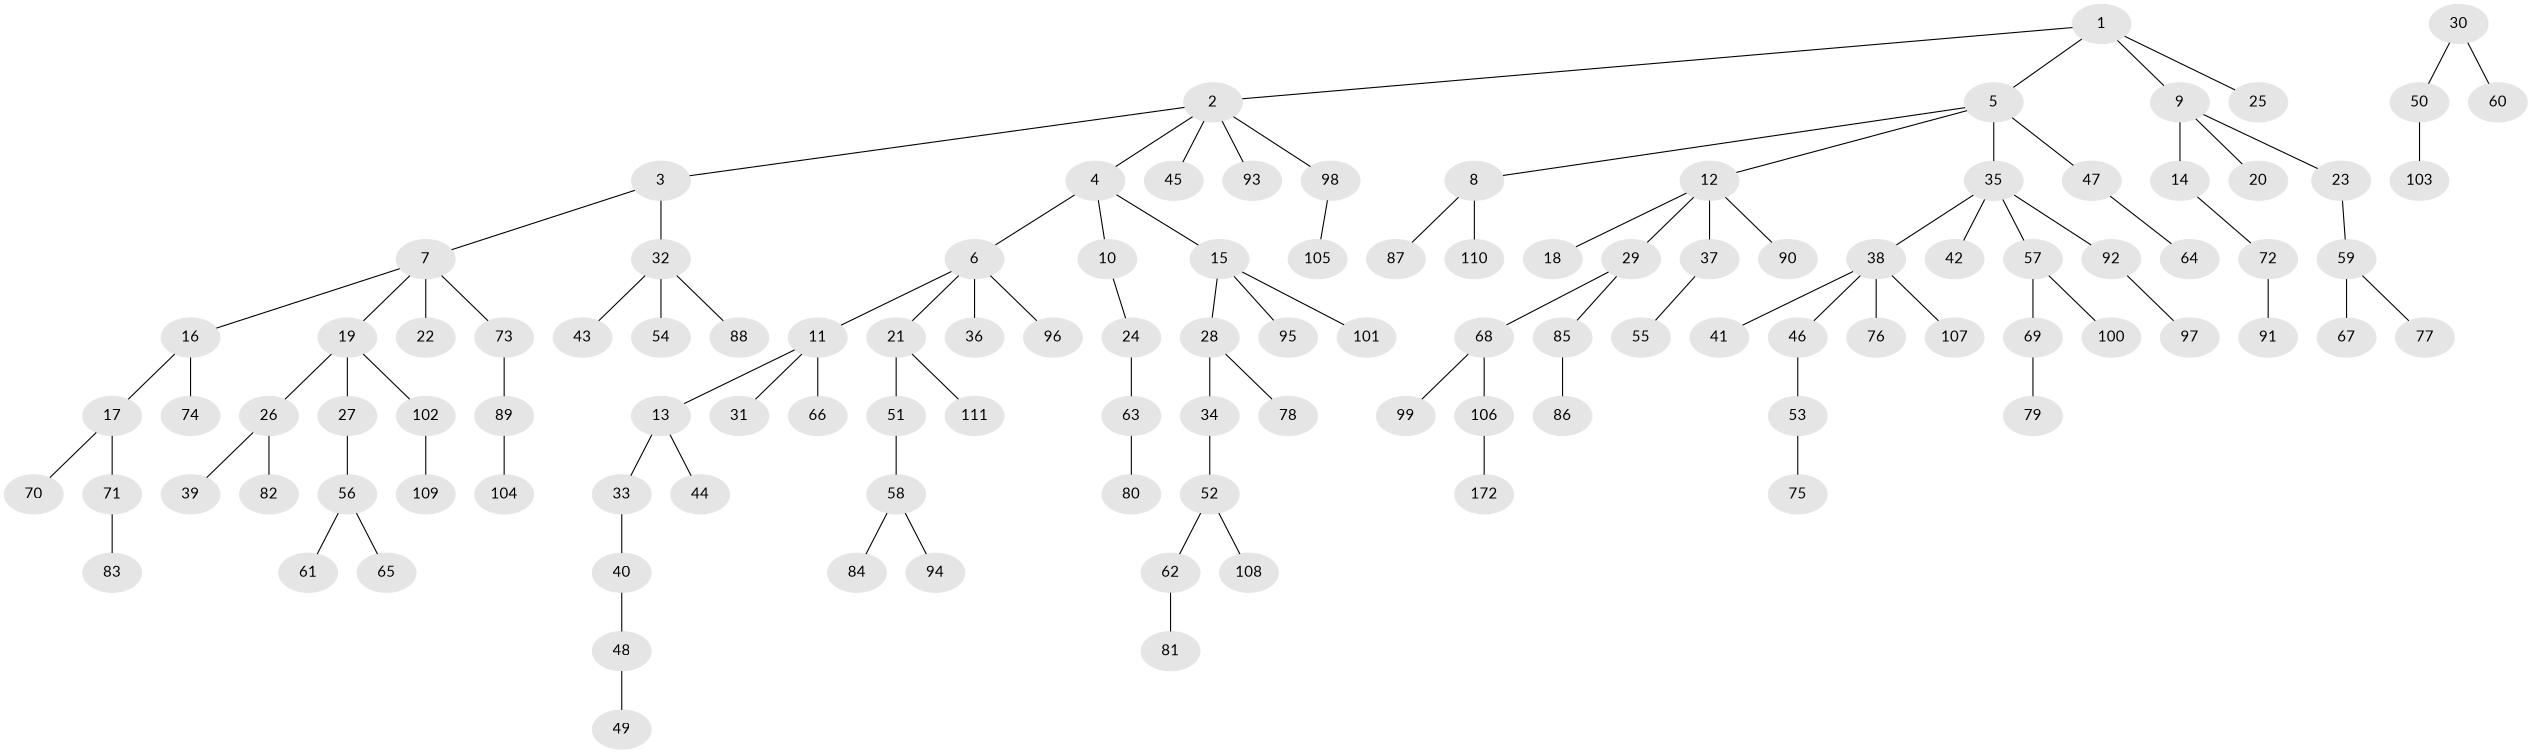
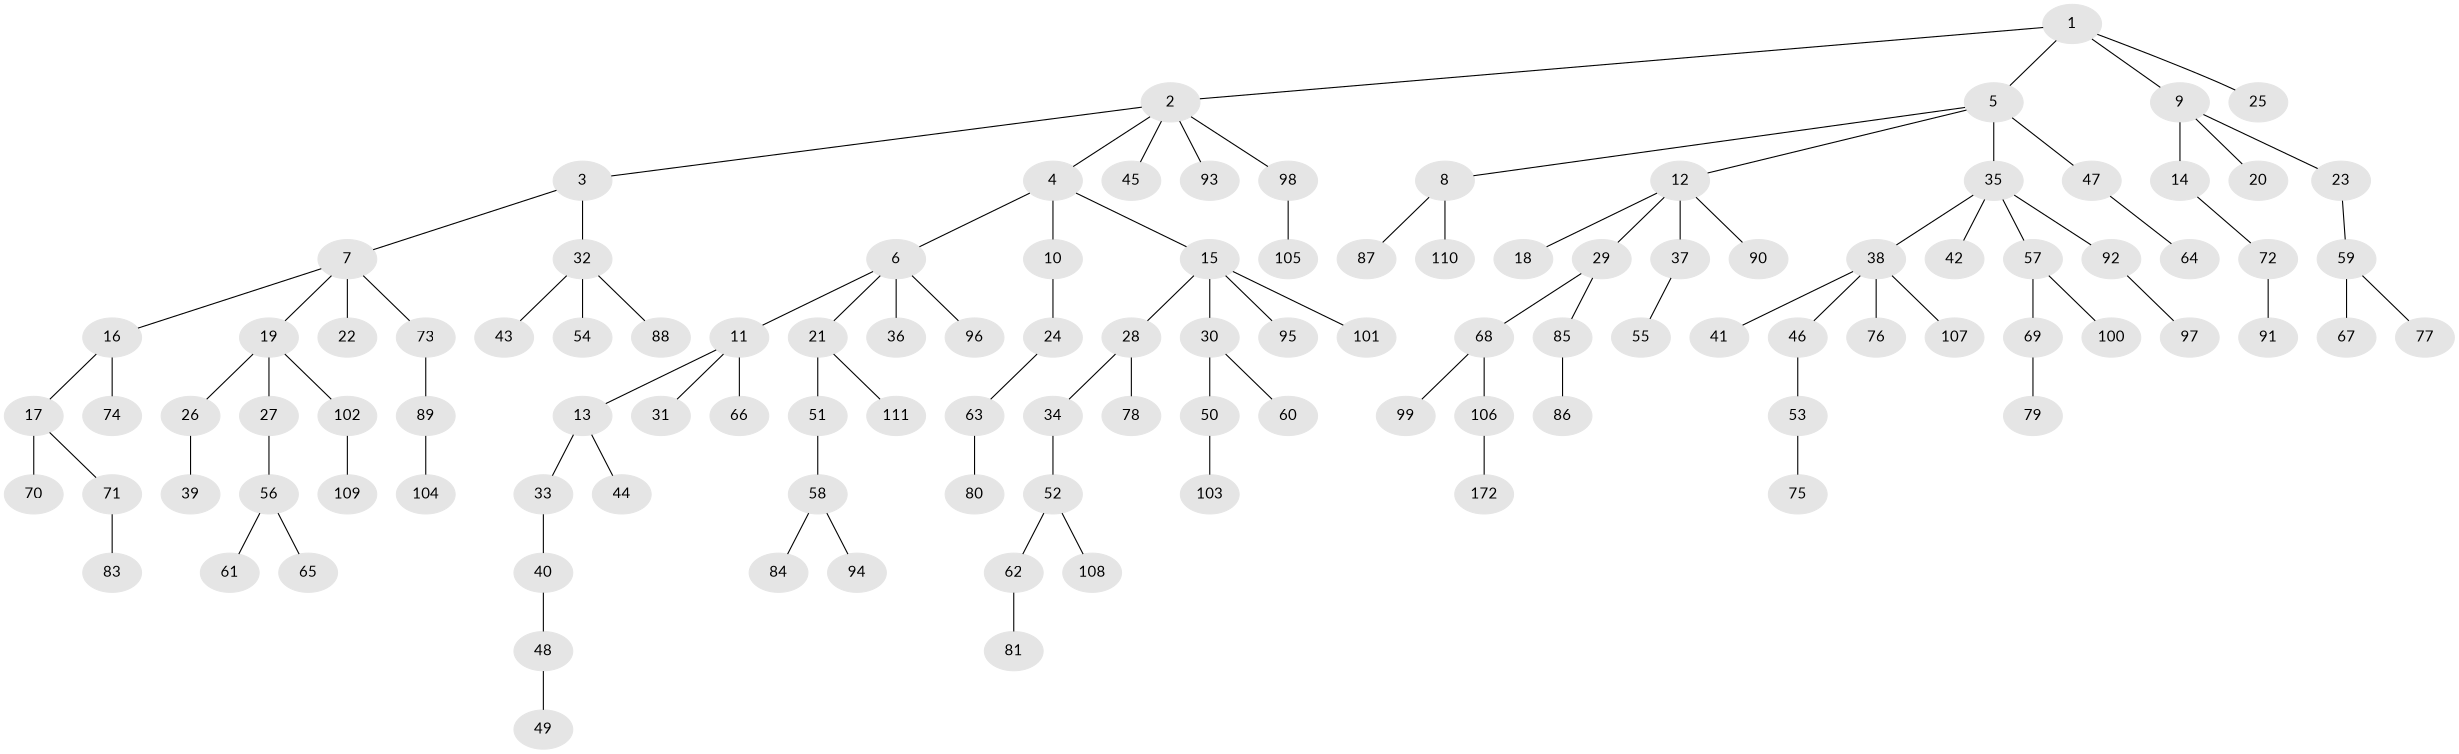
edge "15" -- "30": added
node "82": removed
